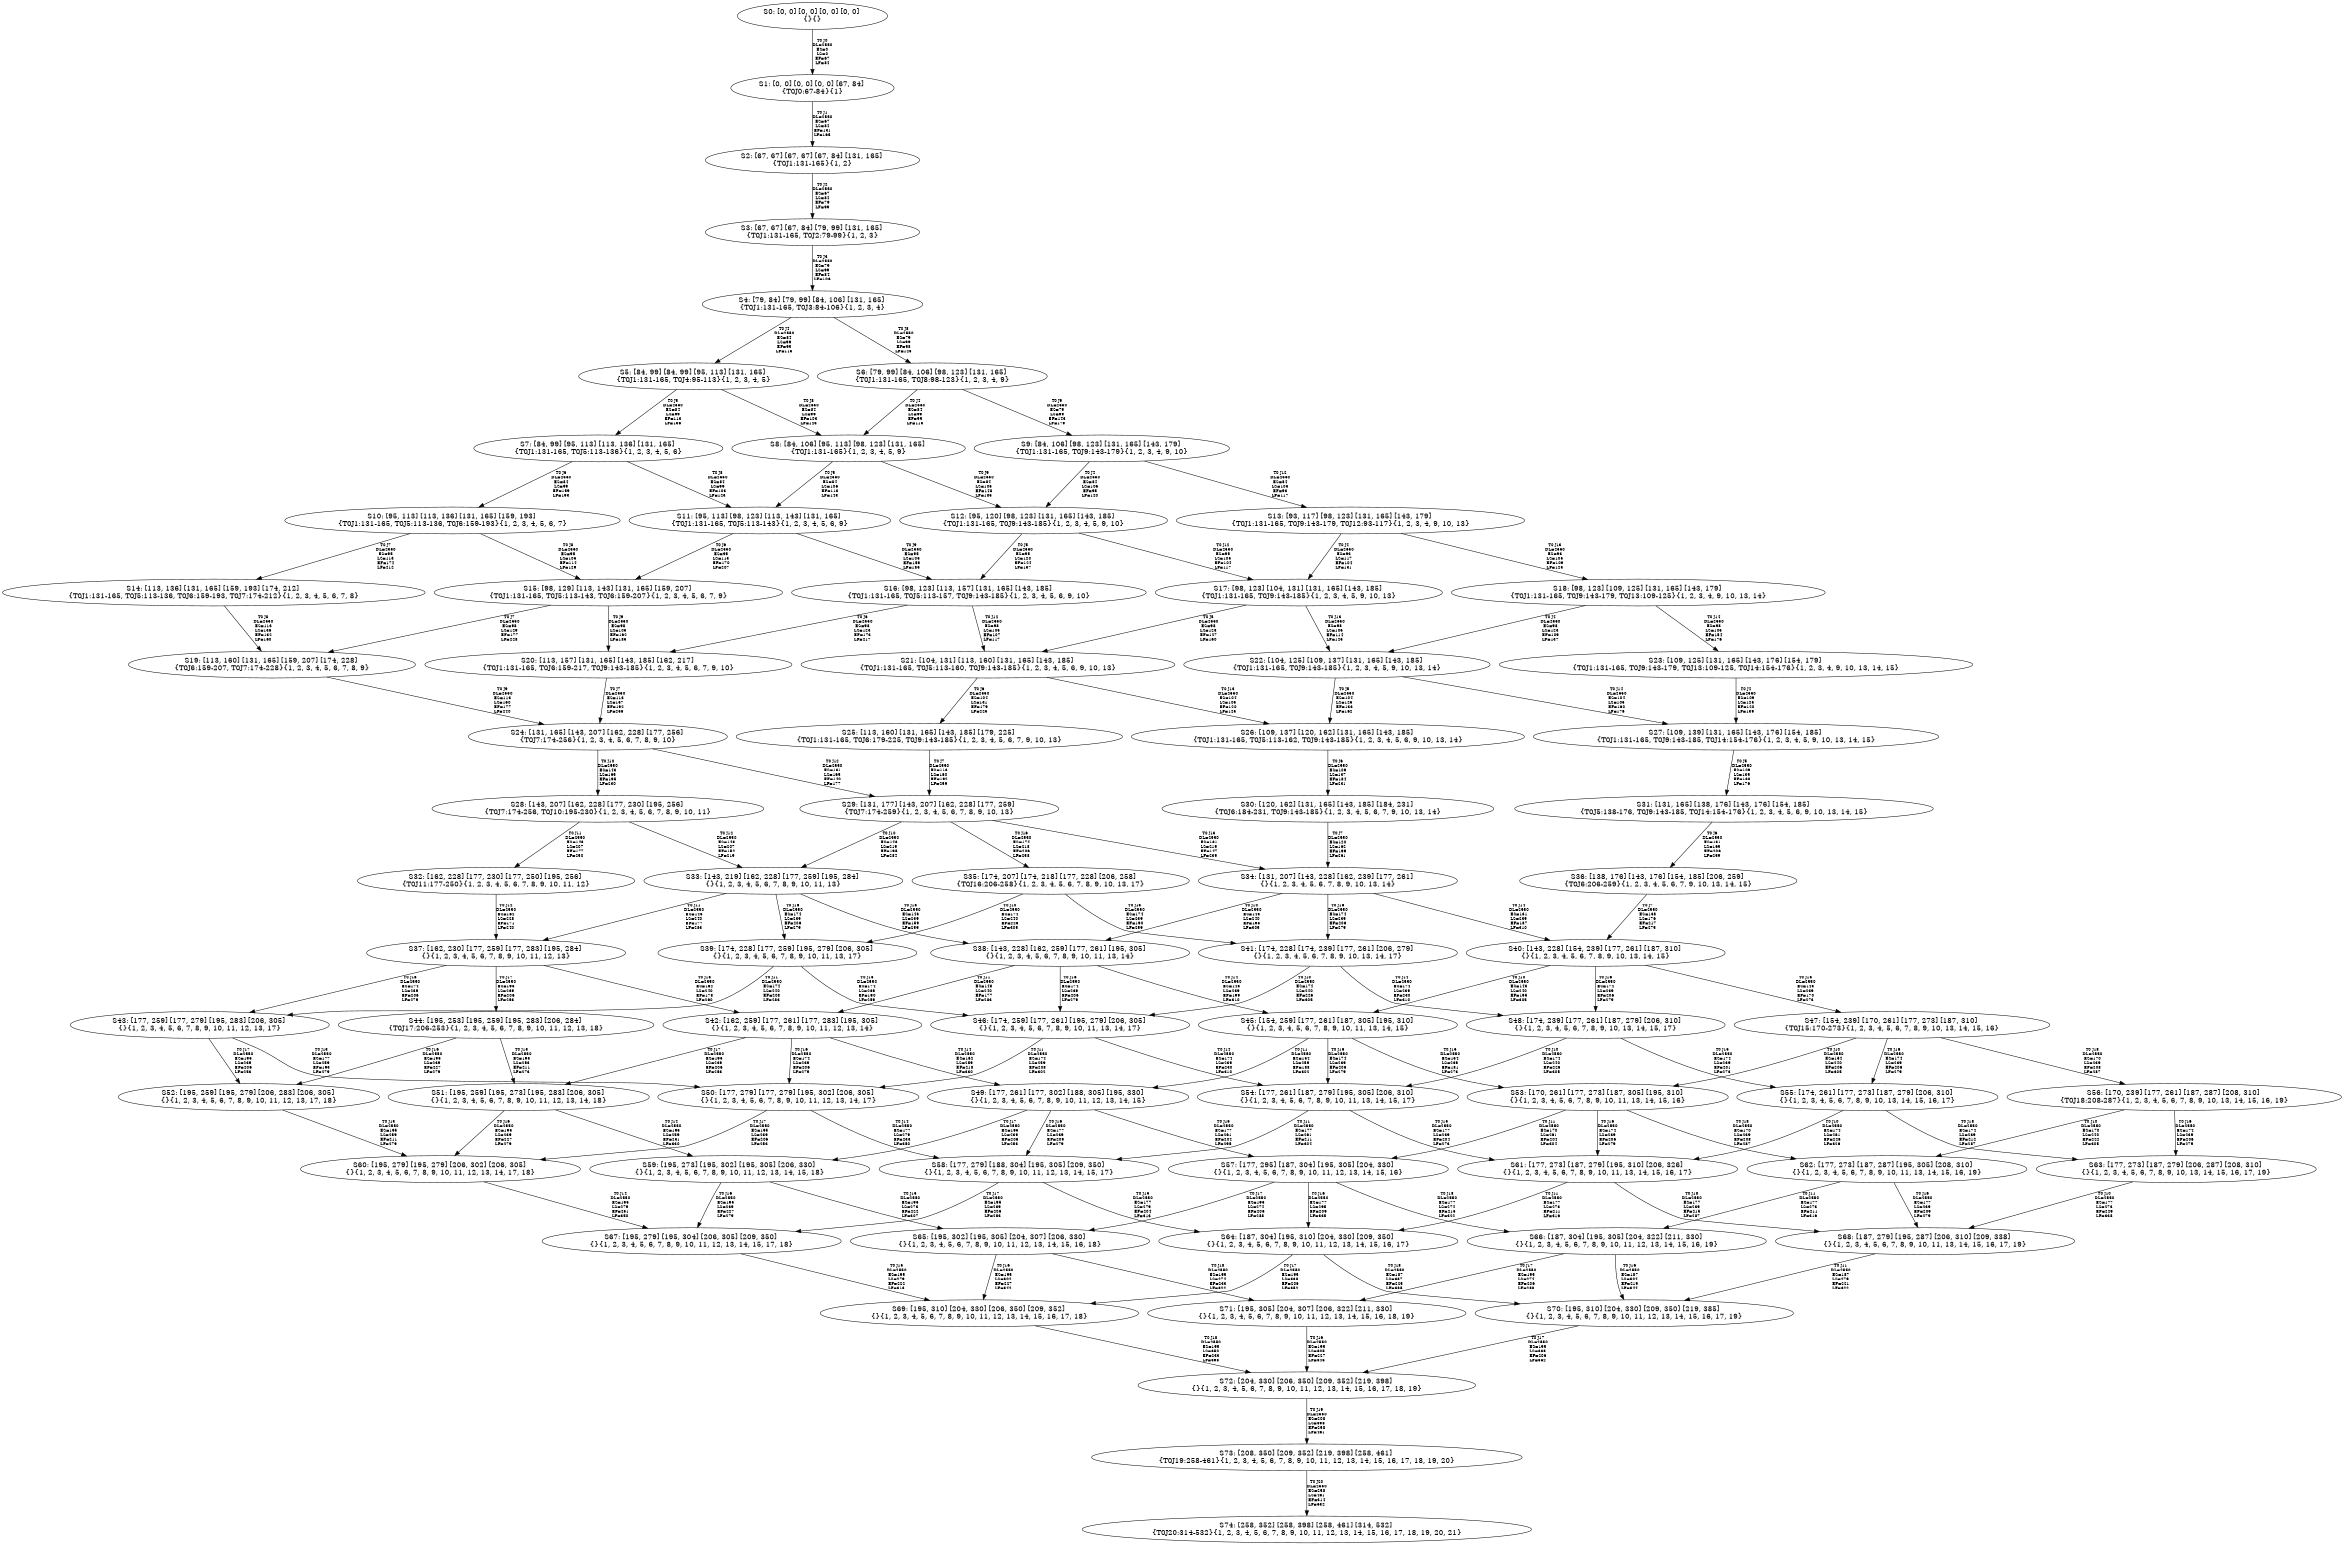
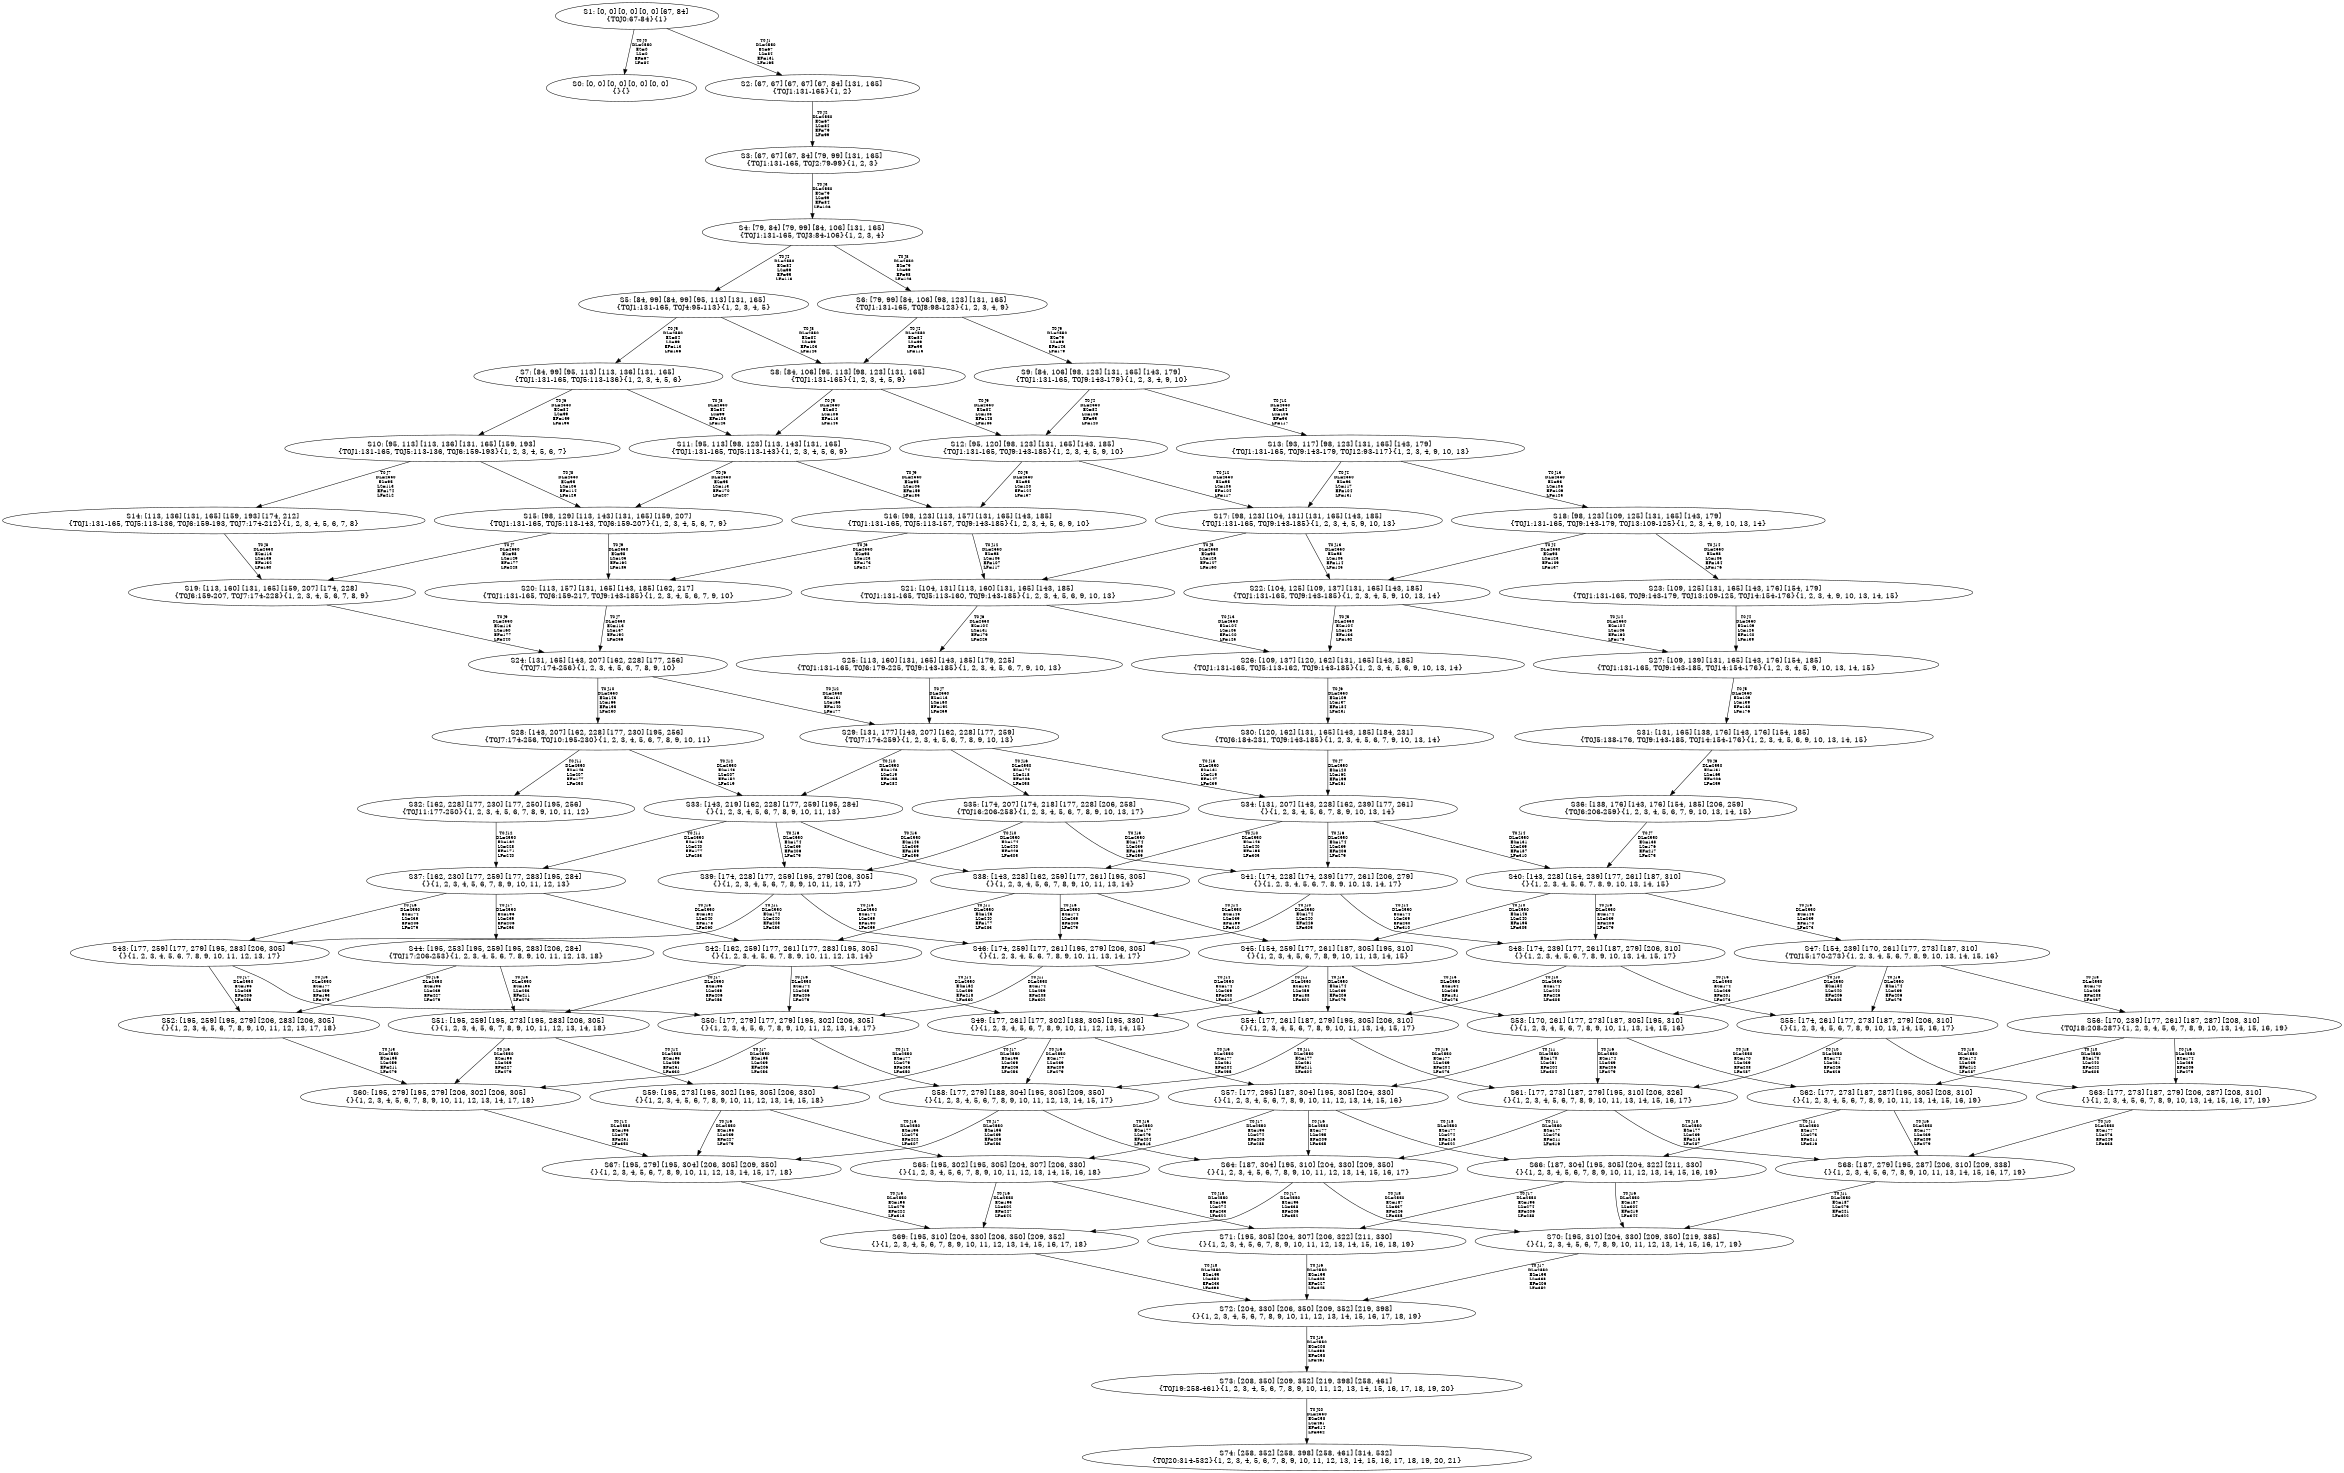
edge "S0: [0, 0] [0, 0] [0, 0] [0, 0] {}{}" -> "S1: [0, 0] [0, 0] [0, 0] [67, 84] {T0J0:67-84}{1}": reversed
